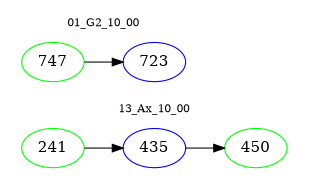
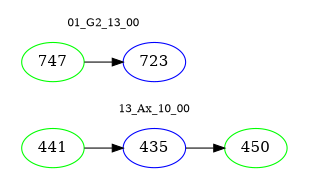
cluster "01_G2_10_00": label "01_G2_10_00" -> "01_G2_13_00"
node "241": label "241" -> "441"
